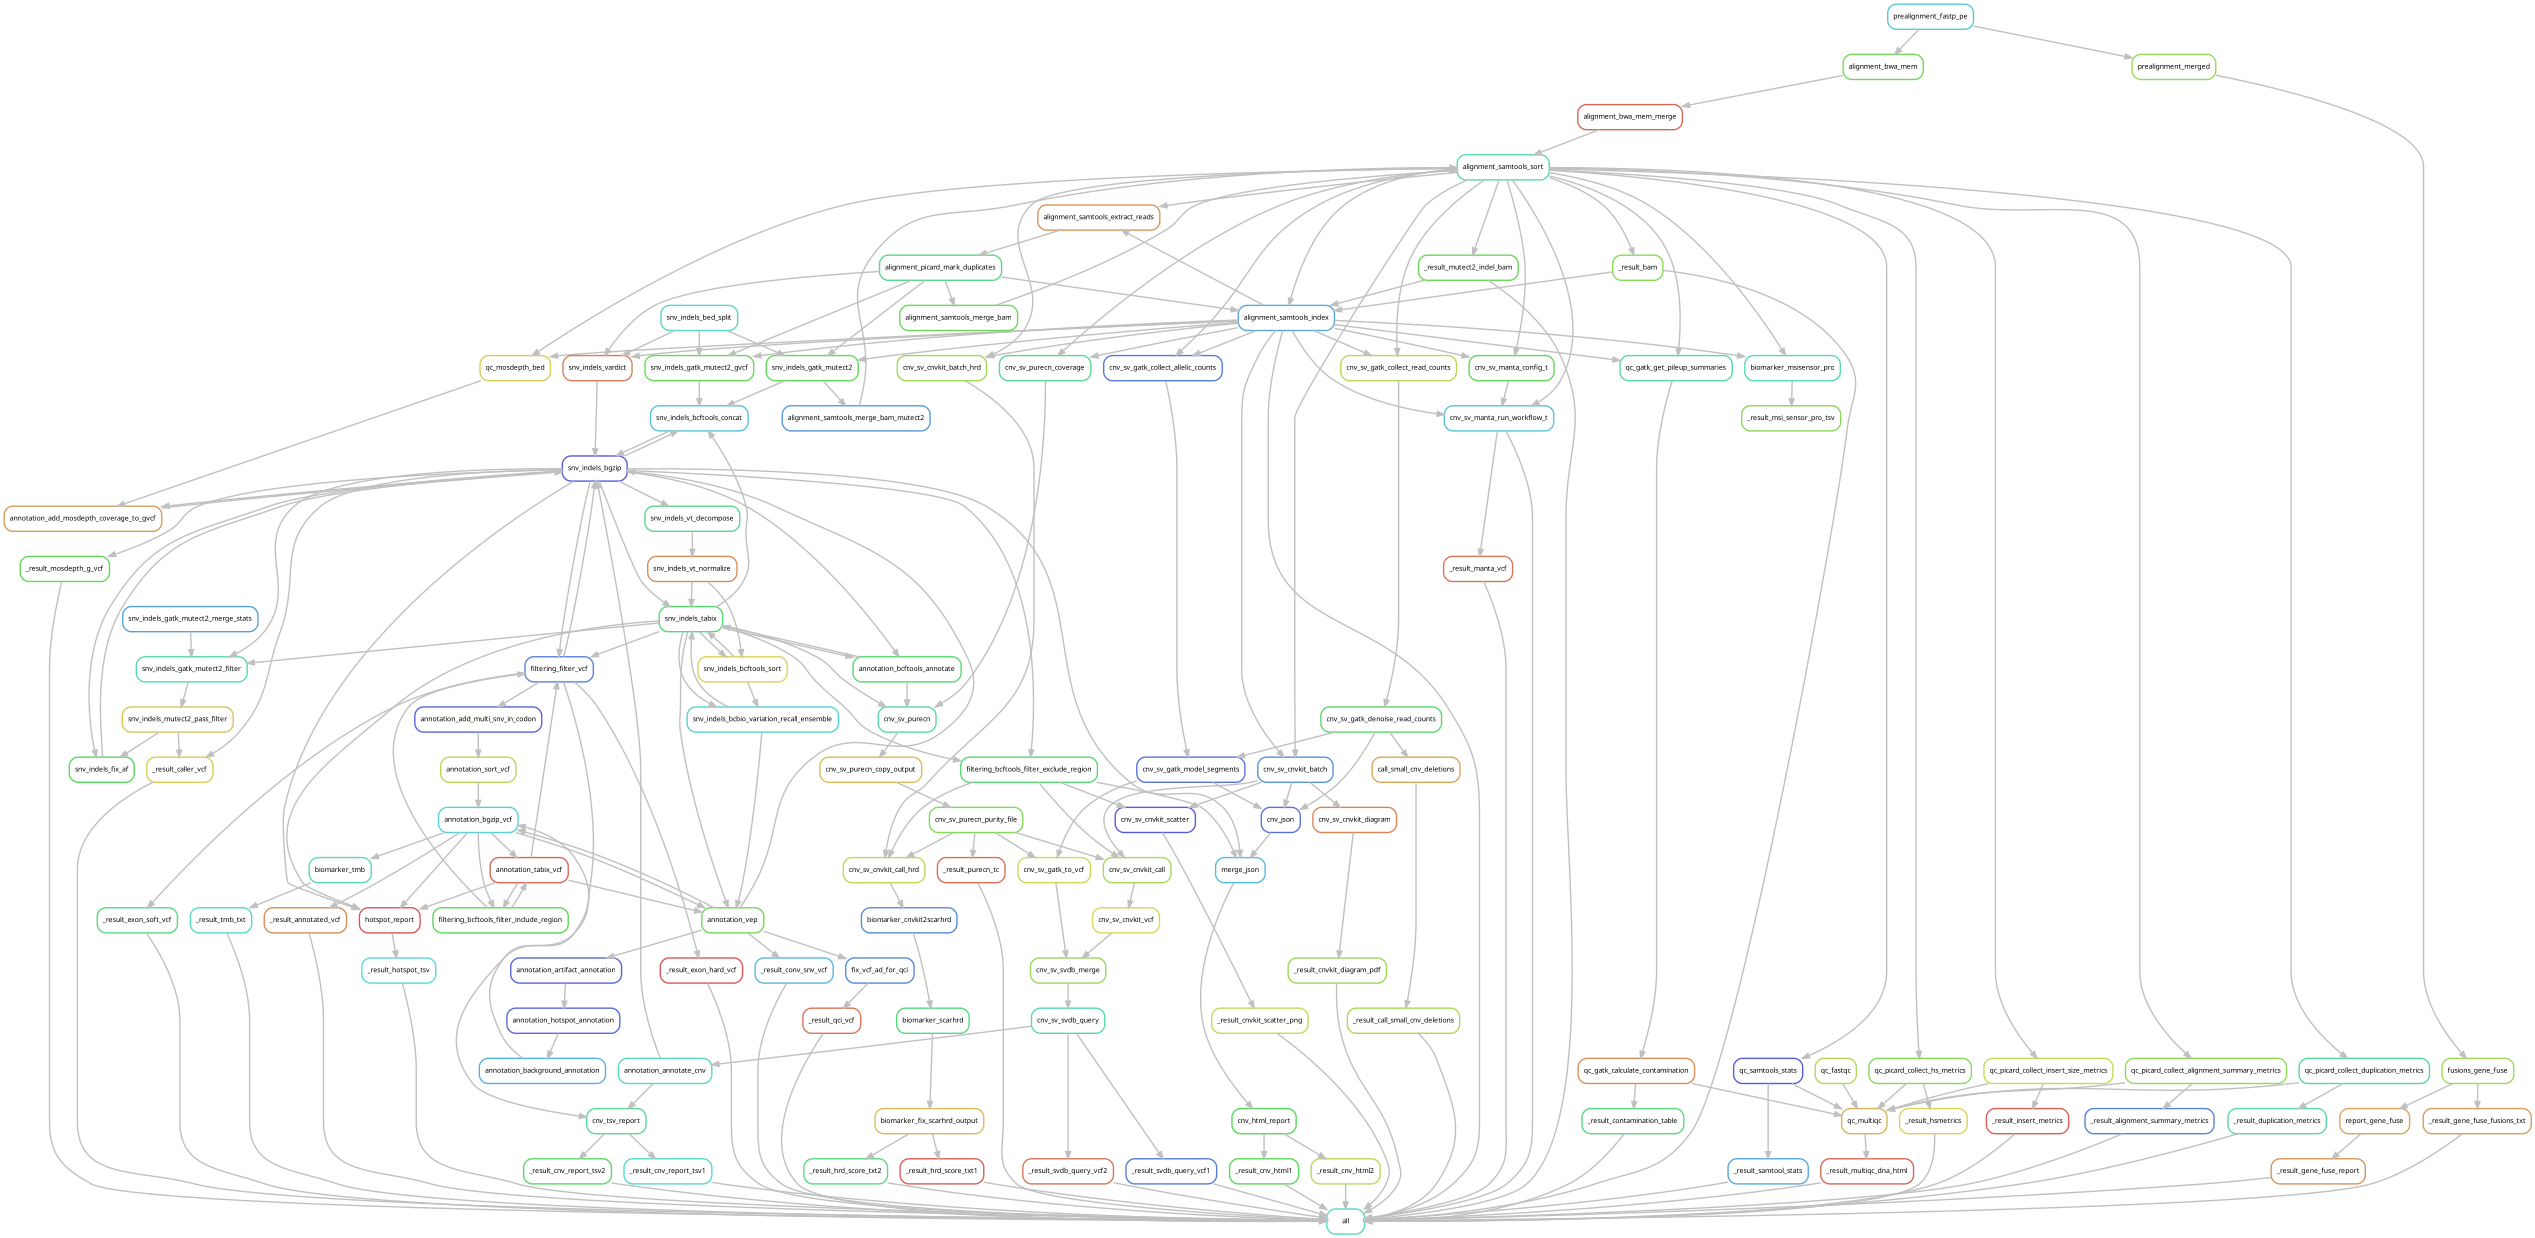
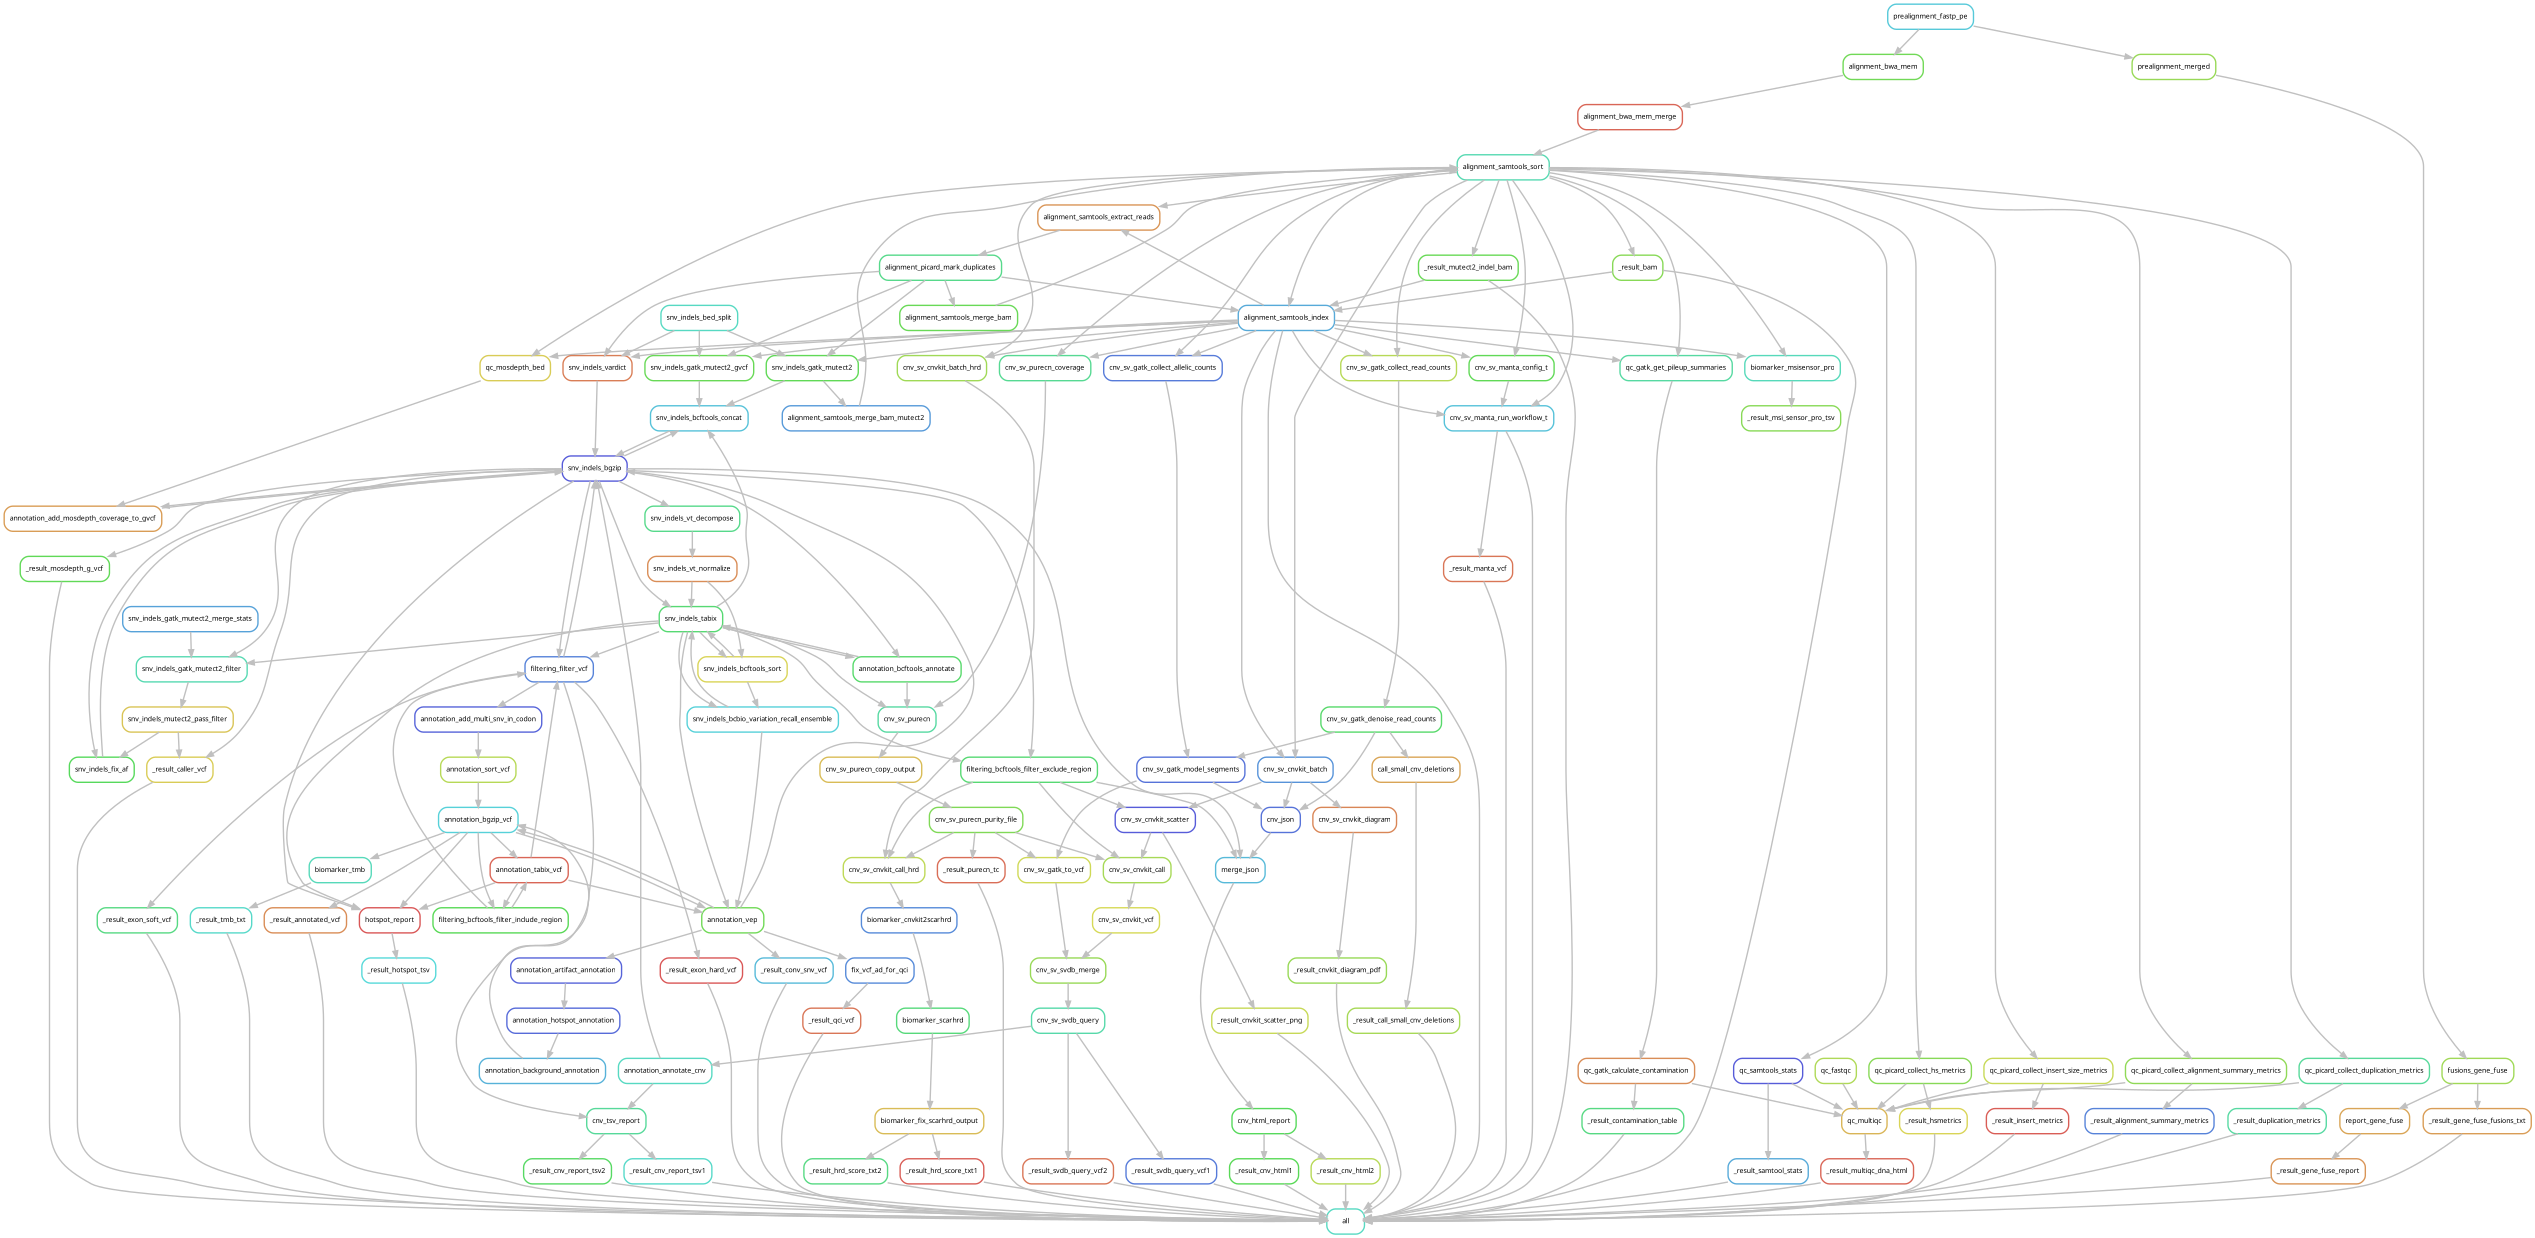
edge "cnv_sv_cnvkit_batch" -> "cnv_sv_cnvkit_call": now "cnv_sv_cnvkit_scatter" -> "cnv_sv_cnvkit_call"
